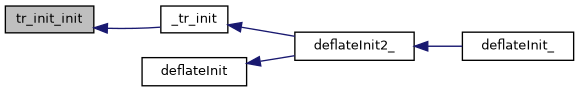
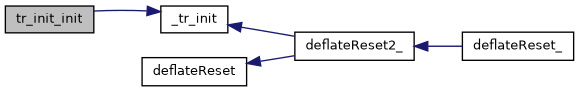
edge "_tr_init" -> "tr_init_init": reversed
node "deflateInit2_": label "deflateInit2_" -> "deflateReset2_"
node "deflateInit_": label "deflateInit_" -> "deflateReset_"
node "deflateInit": label "deflateInit" -> "deflateReset"
